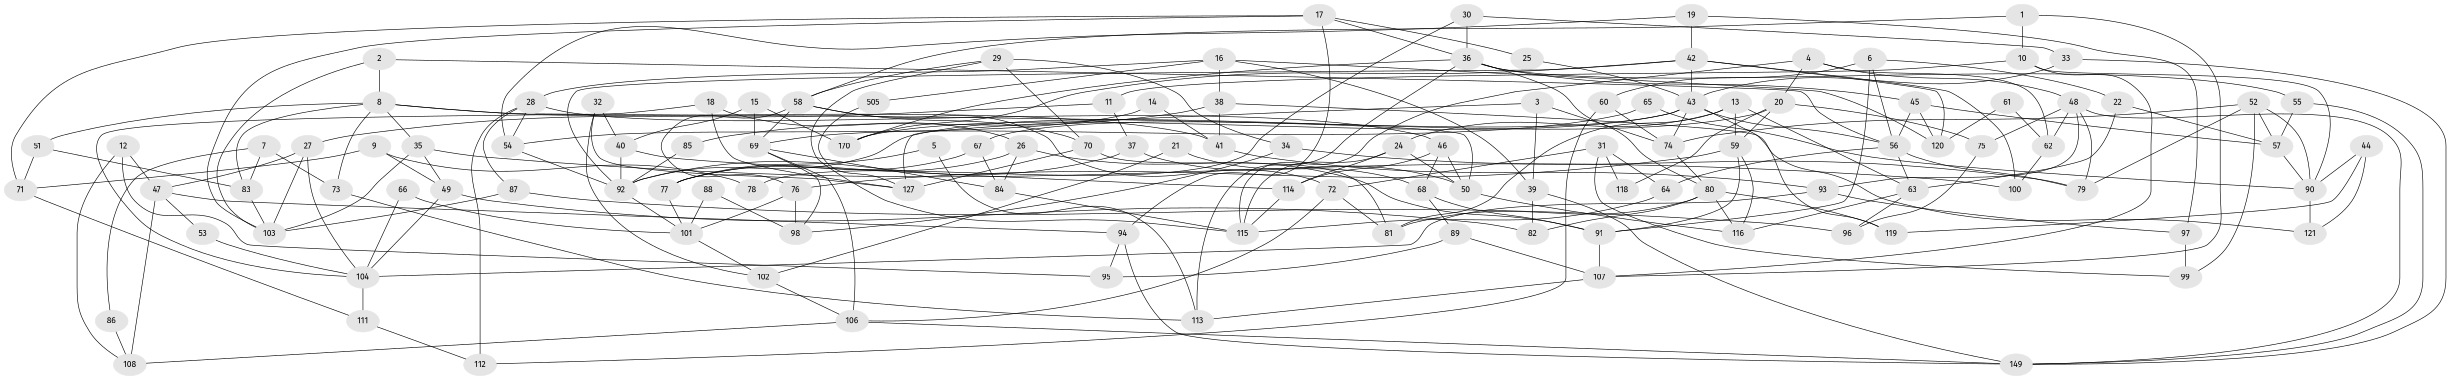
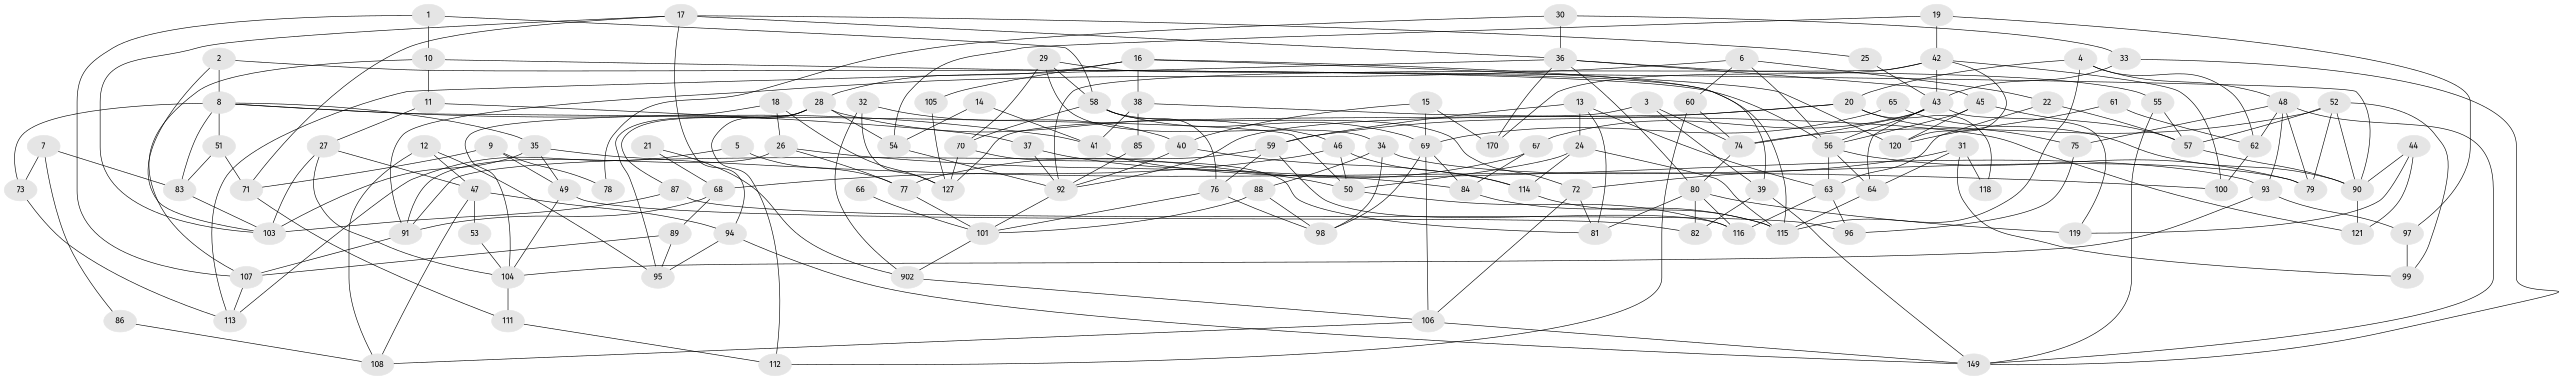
node "505": label "505" -> "105"
edge "43" -- "170": now "43" -- "64"
edge "28" -- "95": added
edge "34" -- "88": added
edge "66" -- "104": removed
node "102": label "102" -> "902"
